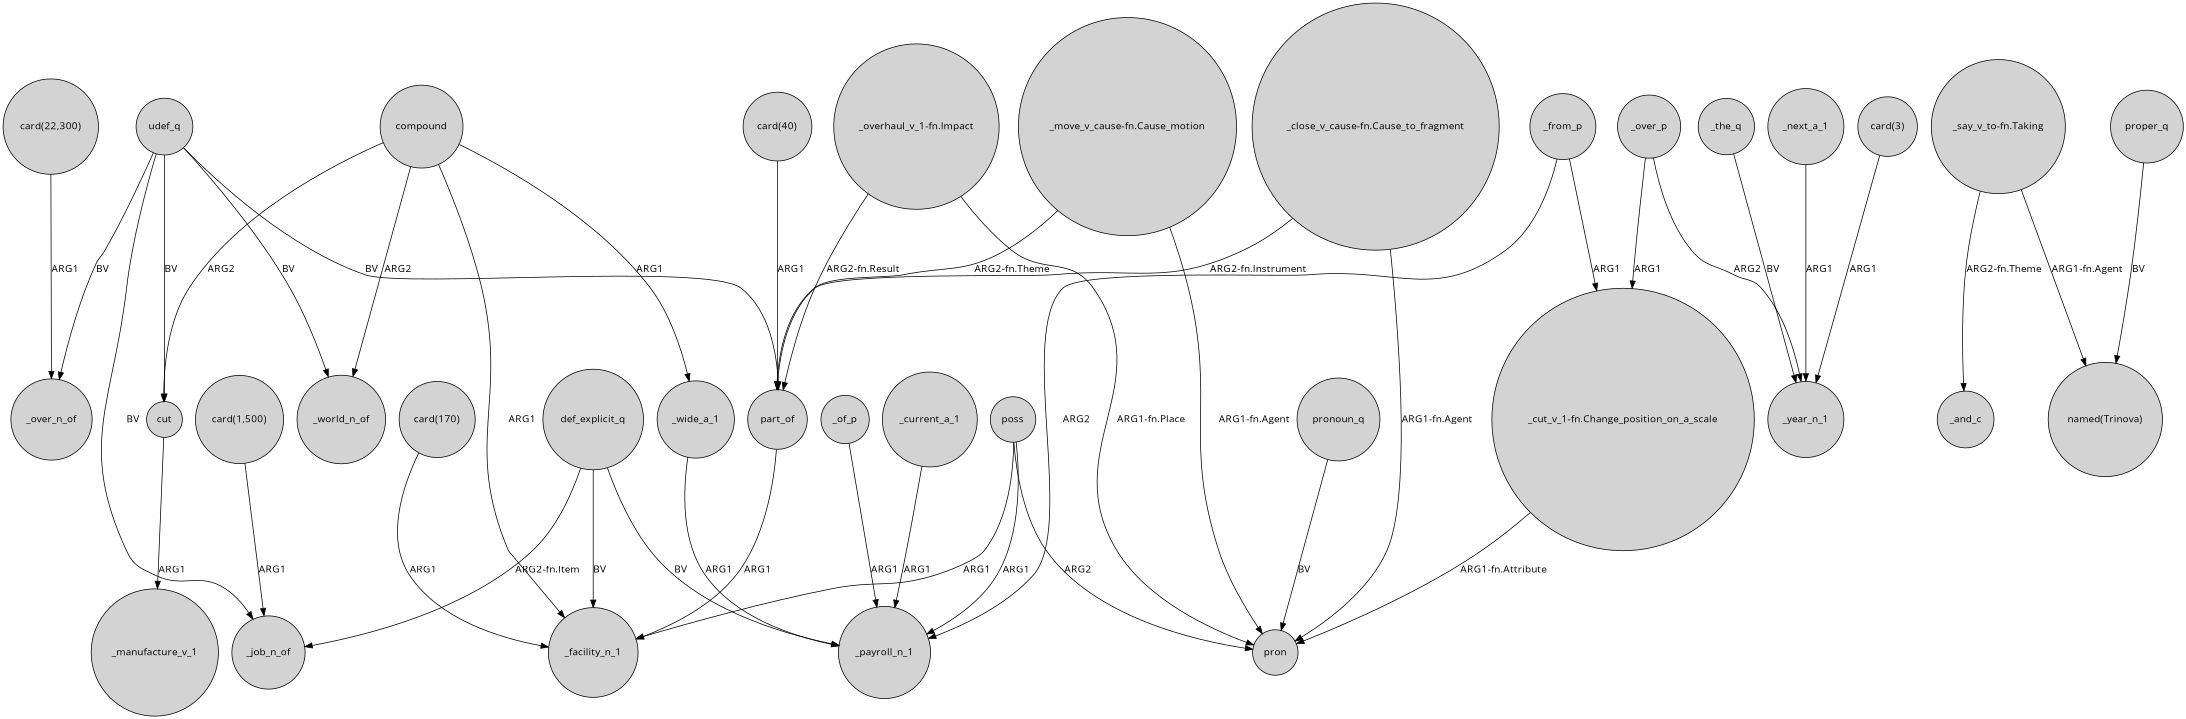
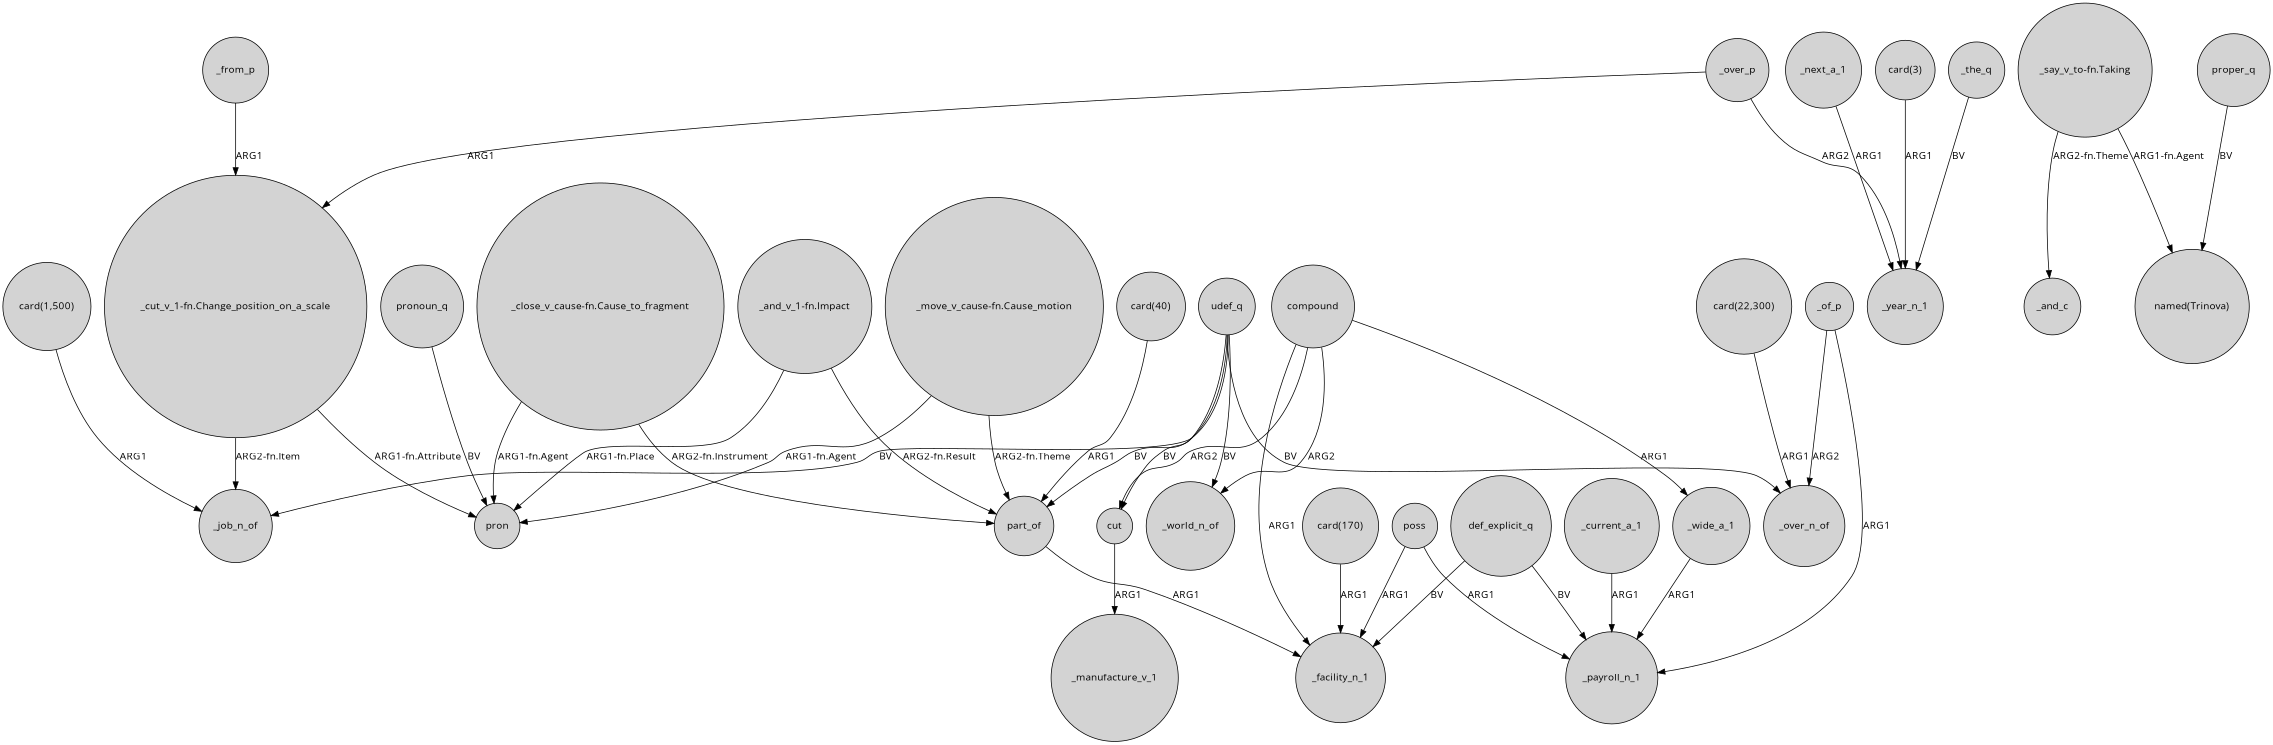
node "_overhaul_v_1-fn.Impact": label "_overhaul_v_1-fn.Impact" -> "_and_v_1-fn.Impact"
edge "_from_p" -> "_payroll_n_1": removed, label "ARG2"
edge "_of_p" -> "_over_n_of": added, label "ARG2"
edge "poss" -> "pron": removed, label "ARG2"
edge "def_explicit_q" -> "_job_n_of": now "_cut_v_1-fn.Change_position_on_a_scale" -> "_job_n_of"
